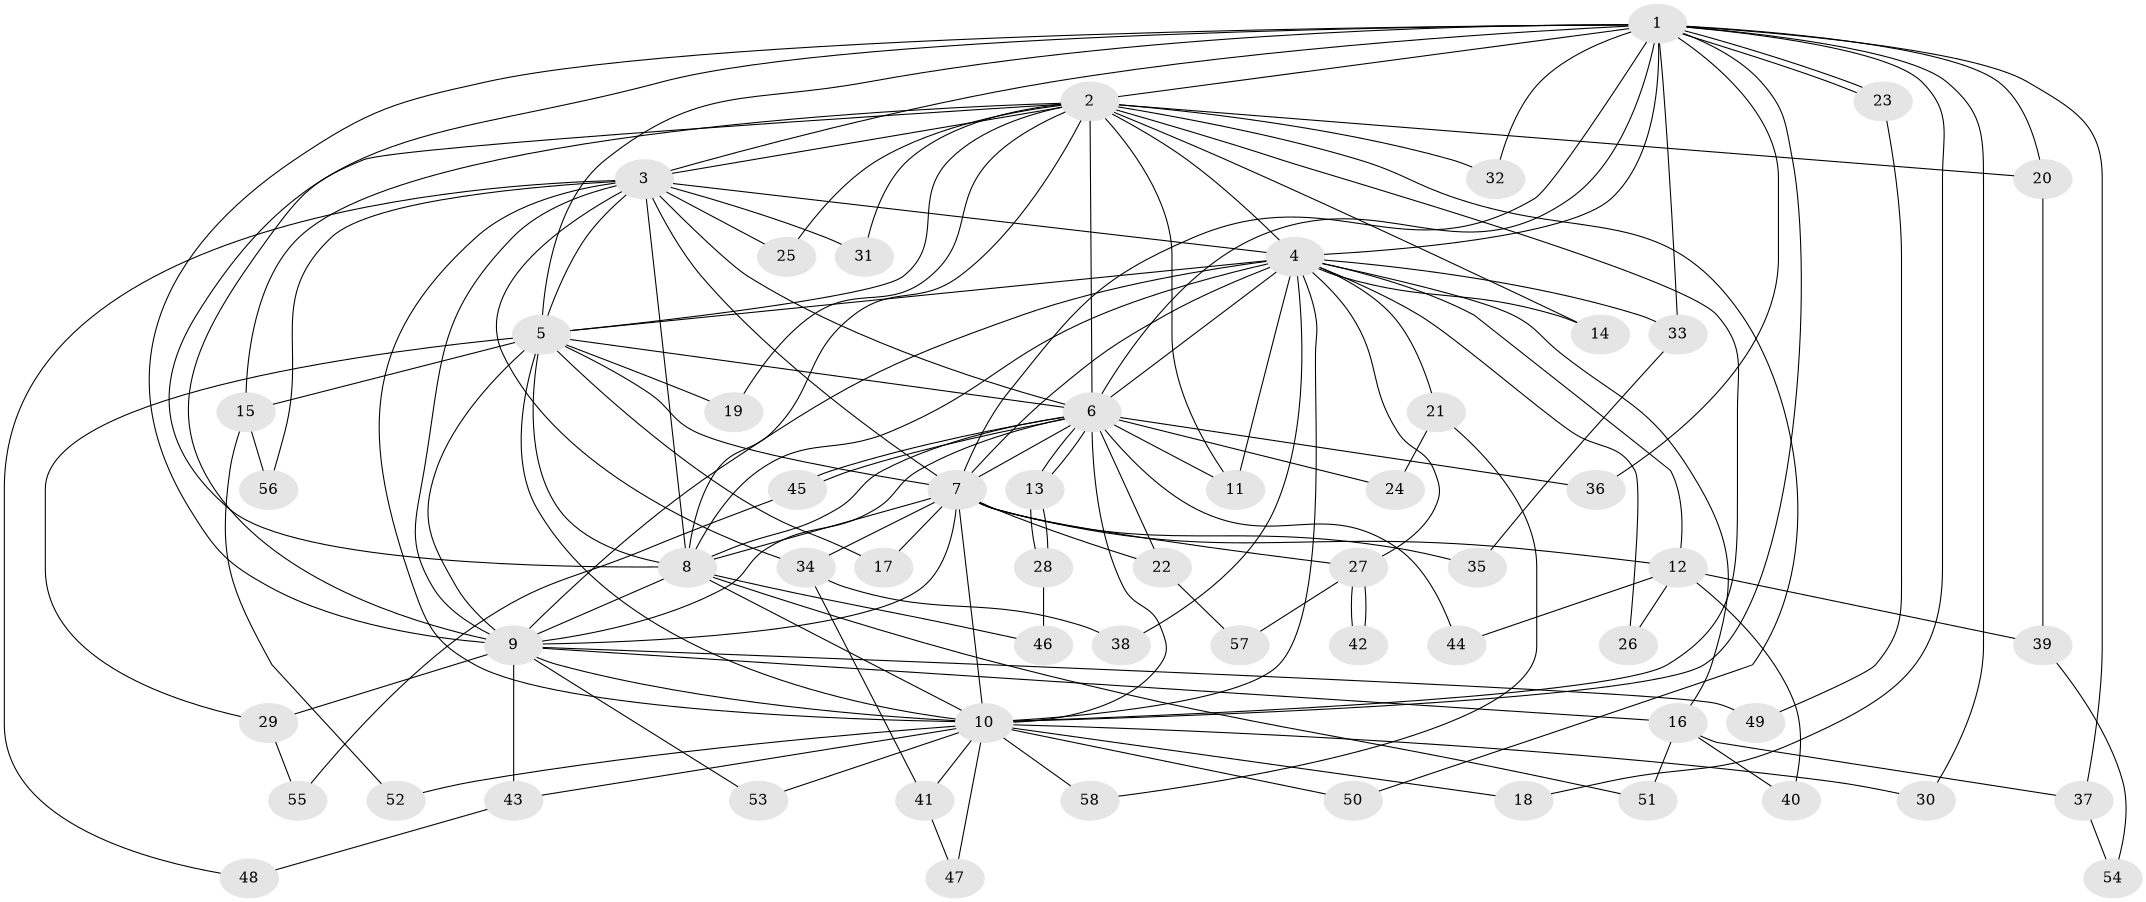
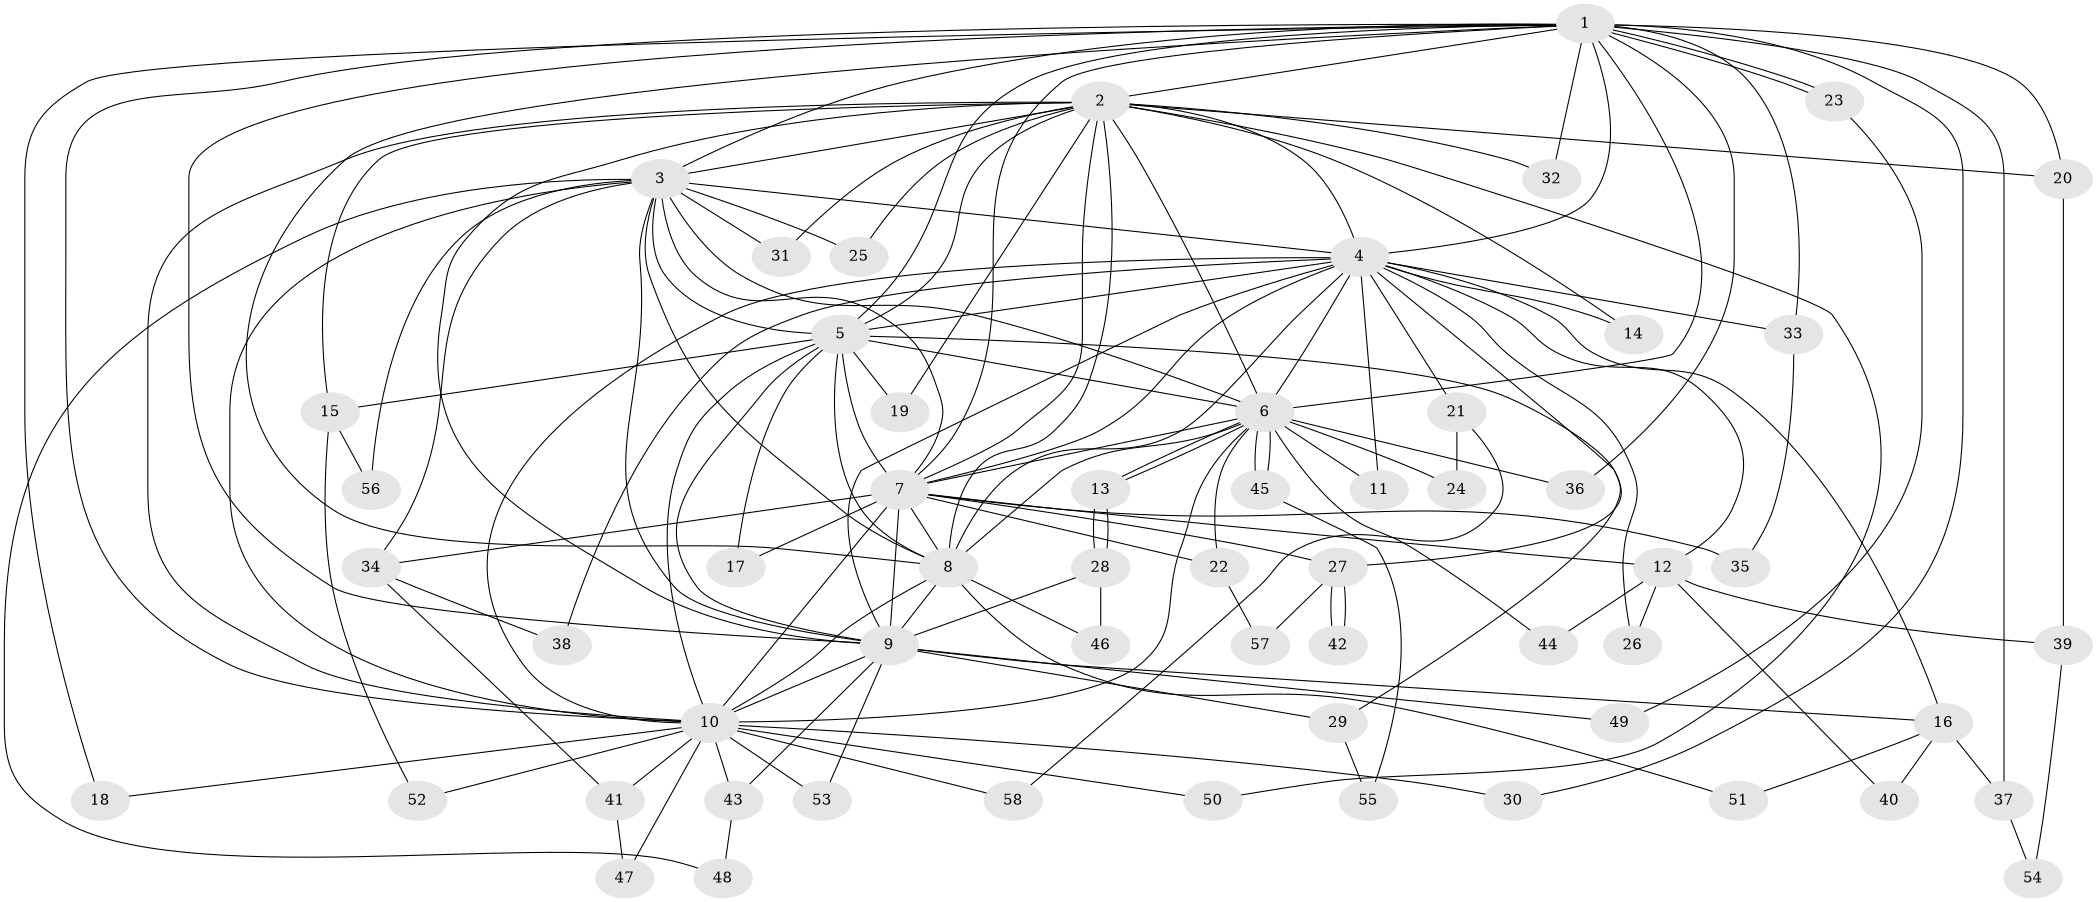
edge "2" -- "11": now "2" -- "7"
edge "6" -- "9": now "28" -- "9"
